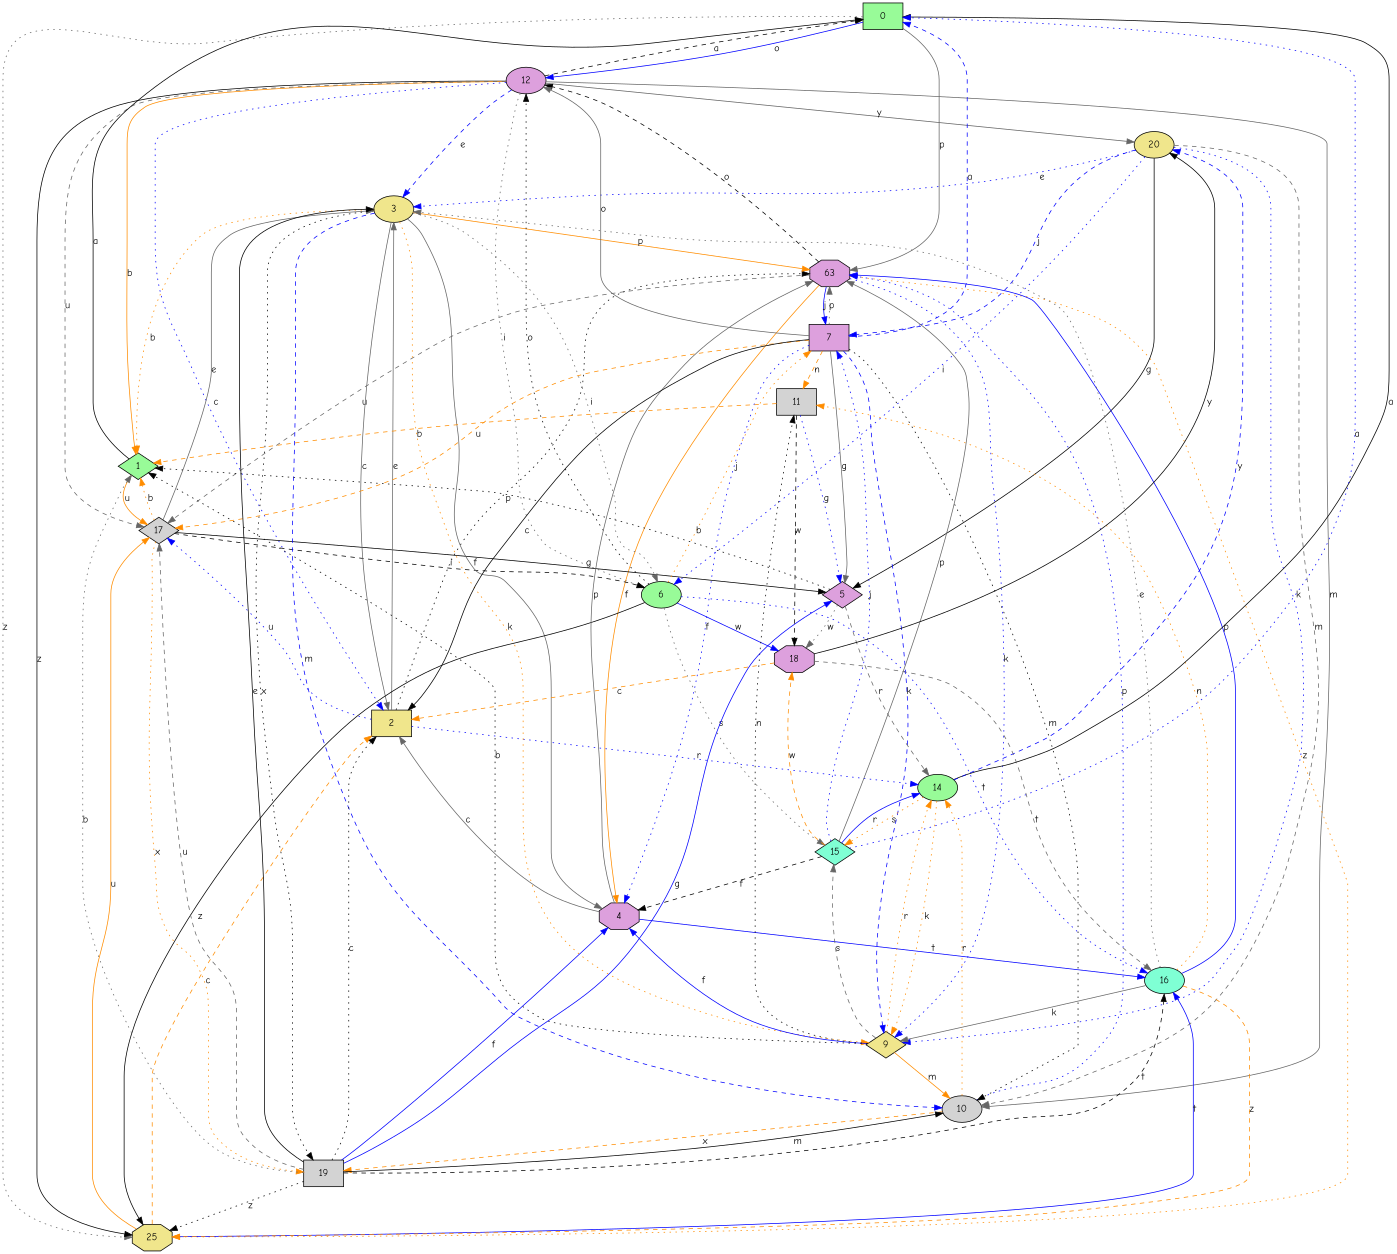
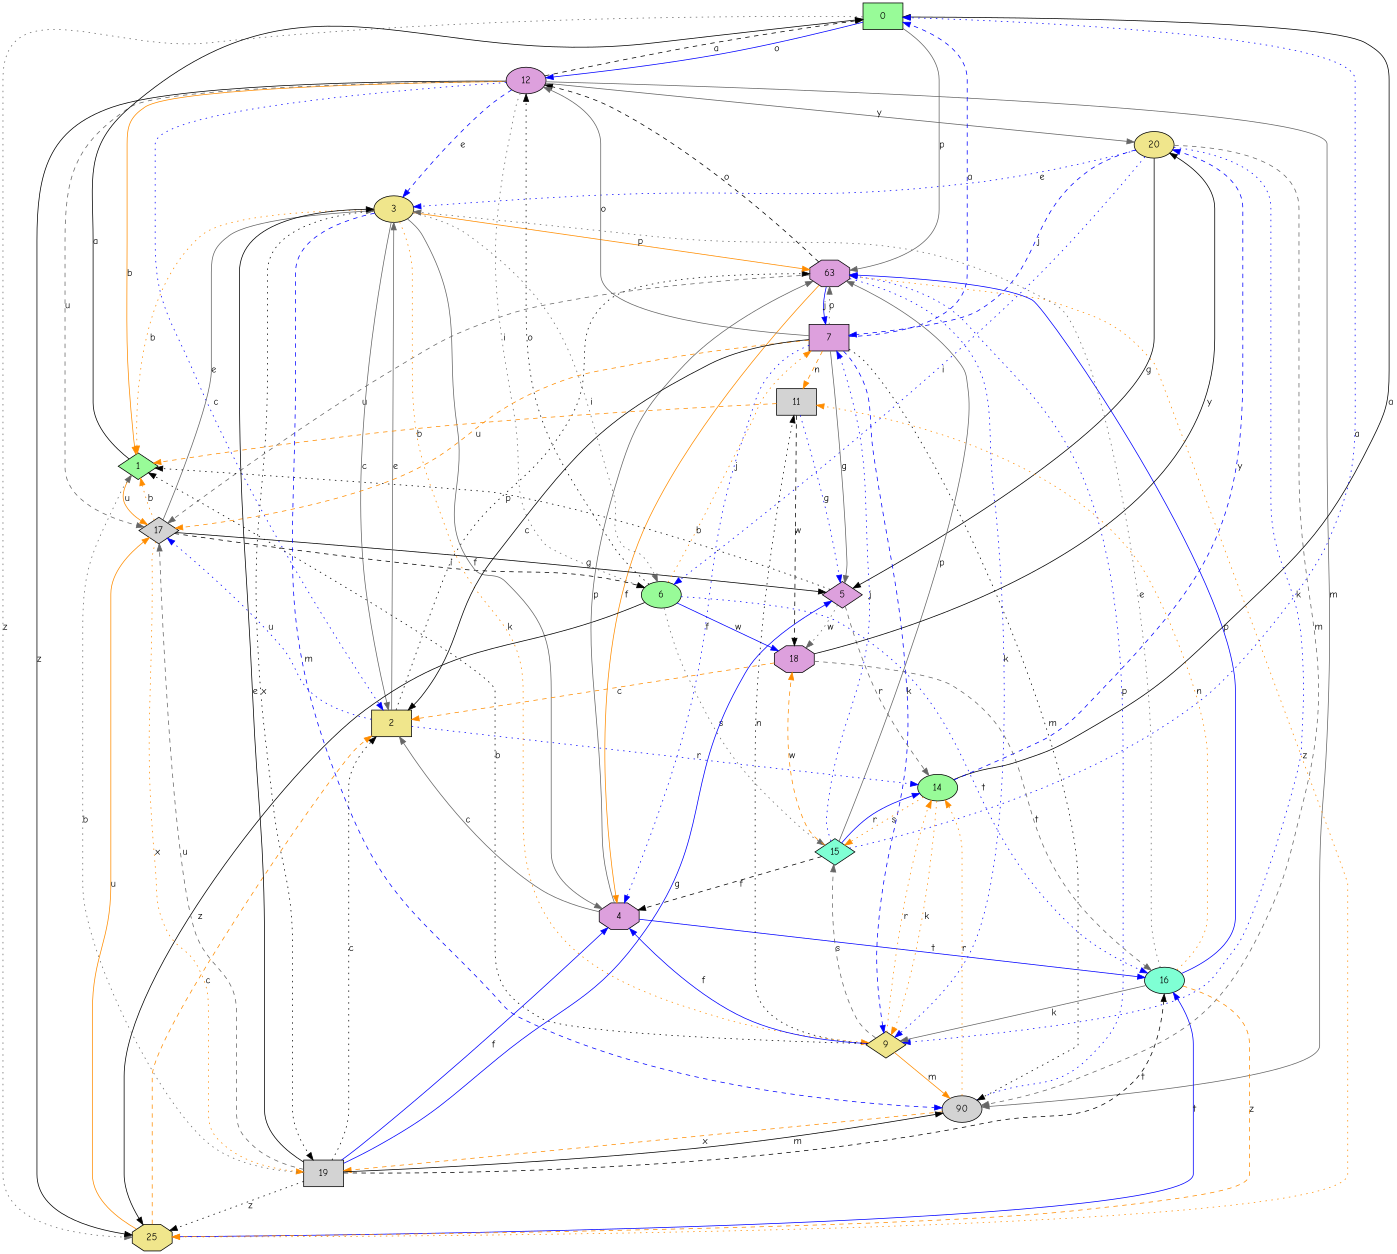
node "10": label "10" -> "90"
